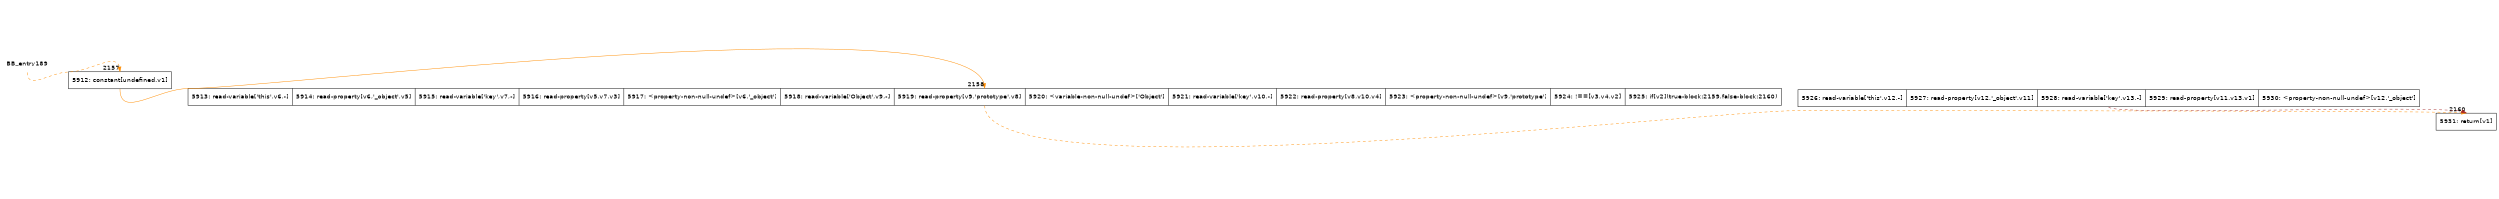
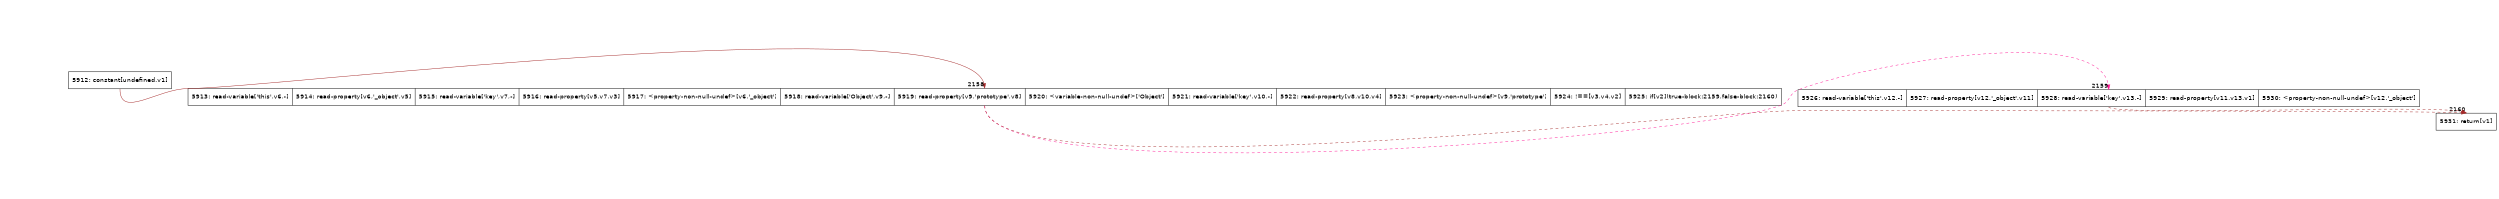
edge "5912: constant[undefined,v1]" -> "5913: read-variable['this',v6,-]": color darkorange -> brown
node "BB_entry189": removed
edge "5913: read-variable['this',v6,-]" -> "5931: return[v1]": color darkorange -> brown
edge "5913: read-variable['this',v6,-]" -> "5926: read-variable['this',v12,-]": added
